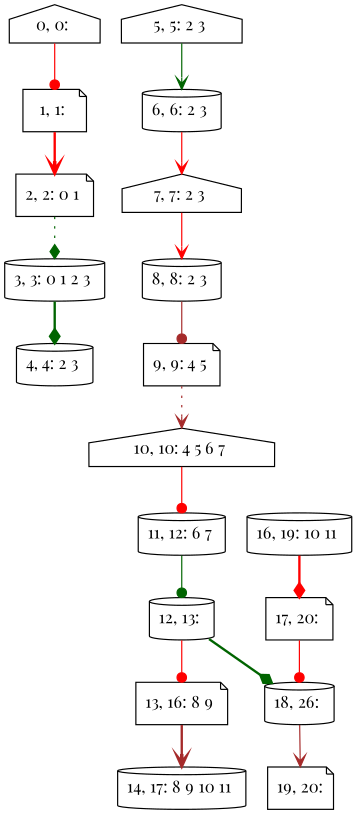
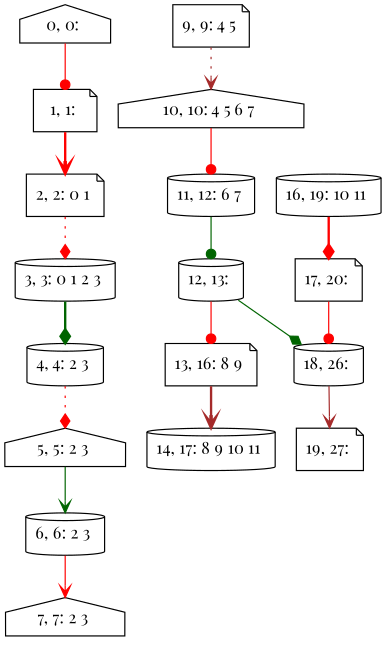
edge "2, 2: 0 1" -> "3, 3: 0 1 2 3": color darkgreen -> red
node "8, 8: 2 3": removed
edge "4, 4: 2 3" -> "5, 5: 2 3": added
edge "12, 13:" -> "18, 26:": style bold -> solid
node "19, 20:": label "19, 20:" -> "19, 27:"
